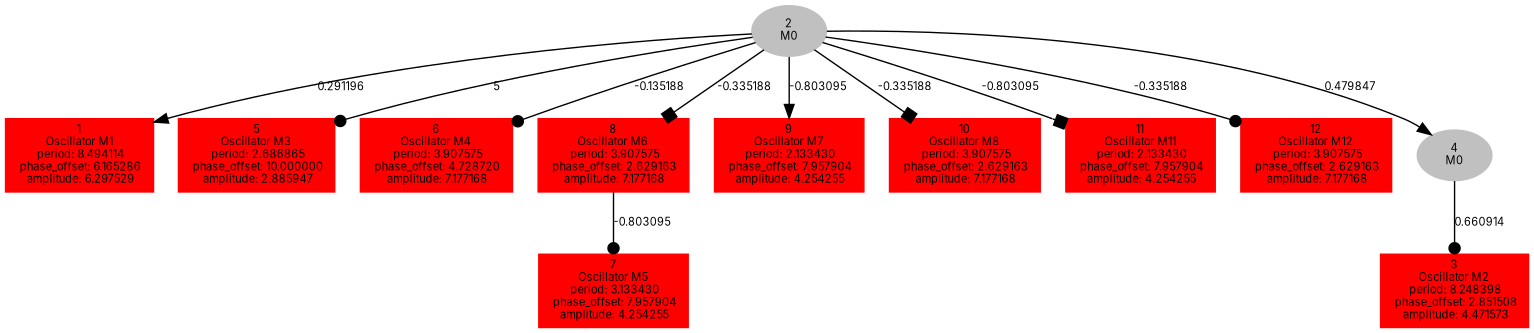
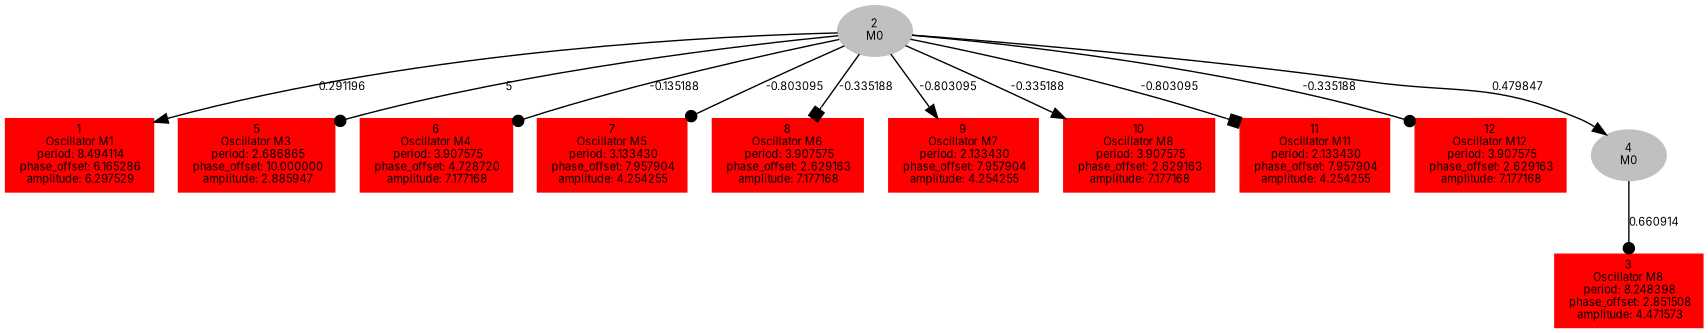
edge "2" -> "10": arrowhead box -> normal
edge "8" -> "7": now "2" -> "7"
node "3": text "Oscillator M2" -> "Oscillator M8"
